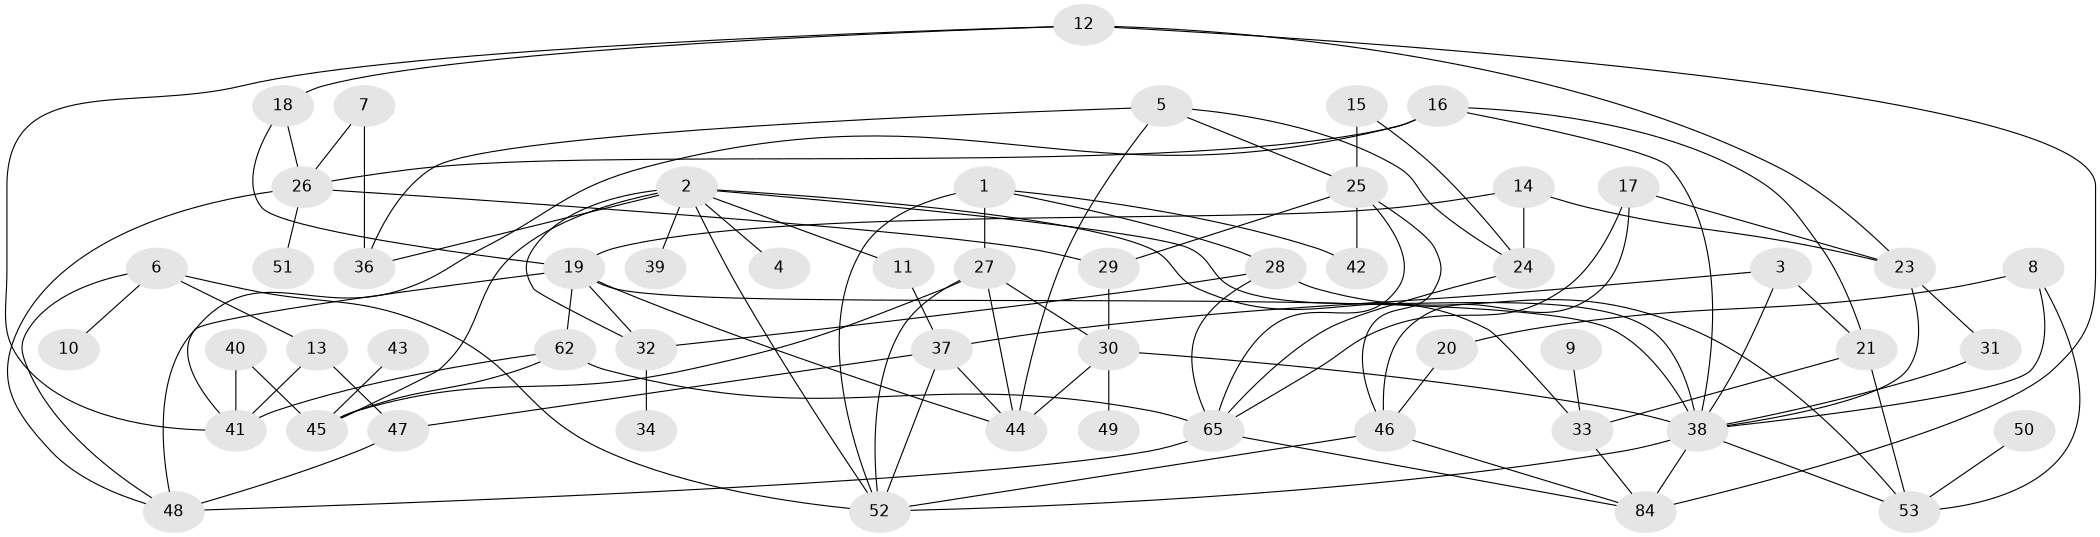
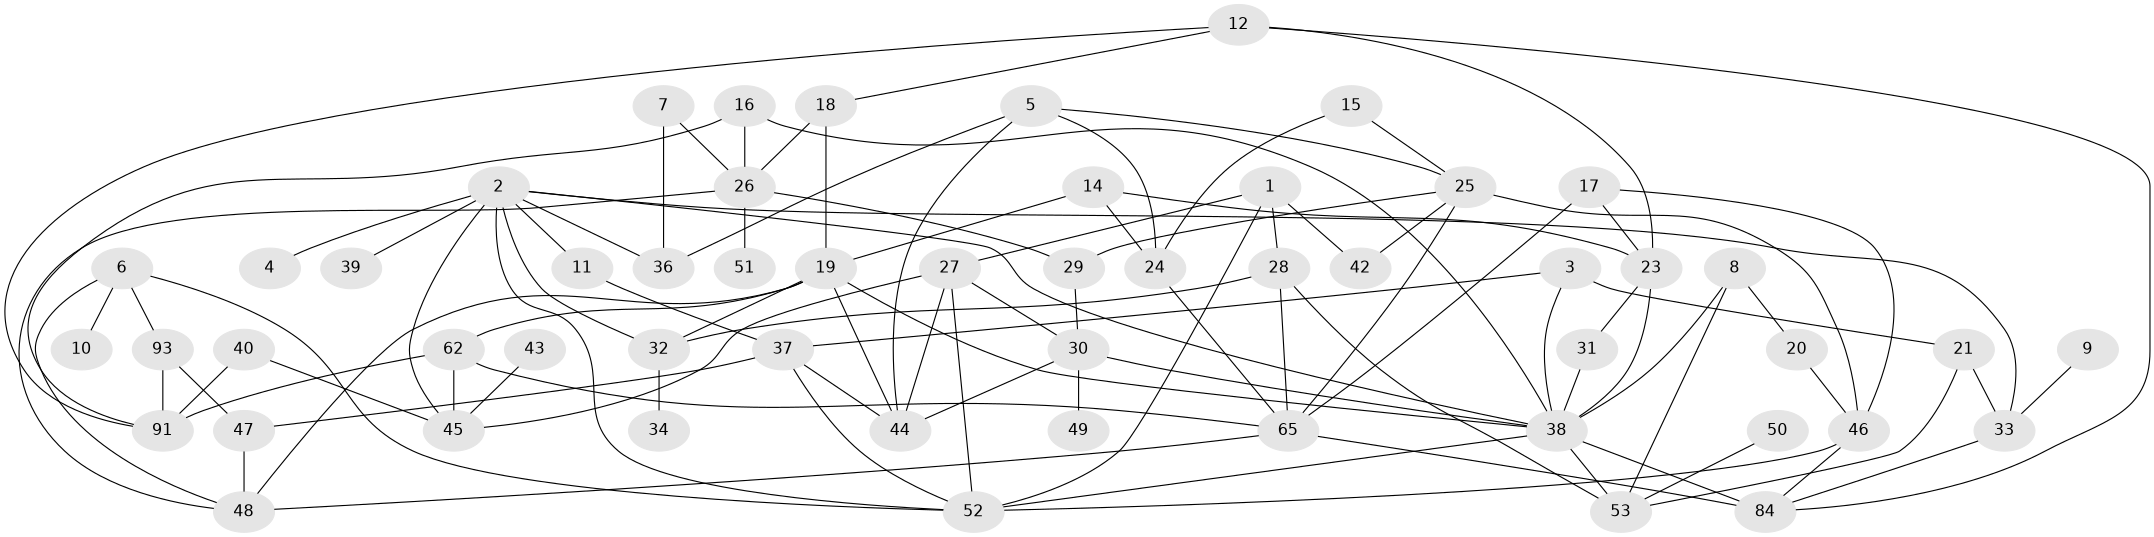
edge "16" -- "21": removed
node "13": label "13" -> "93"
node "41": label "41" -> "91"
